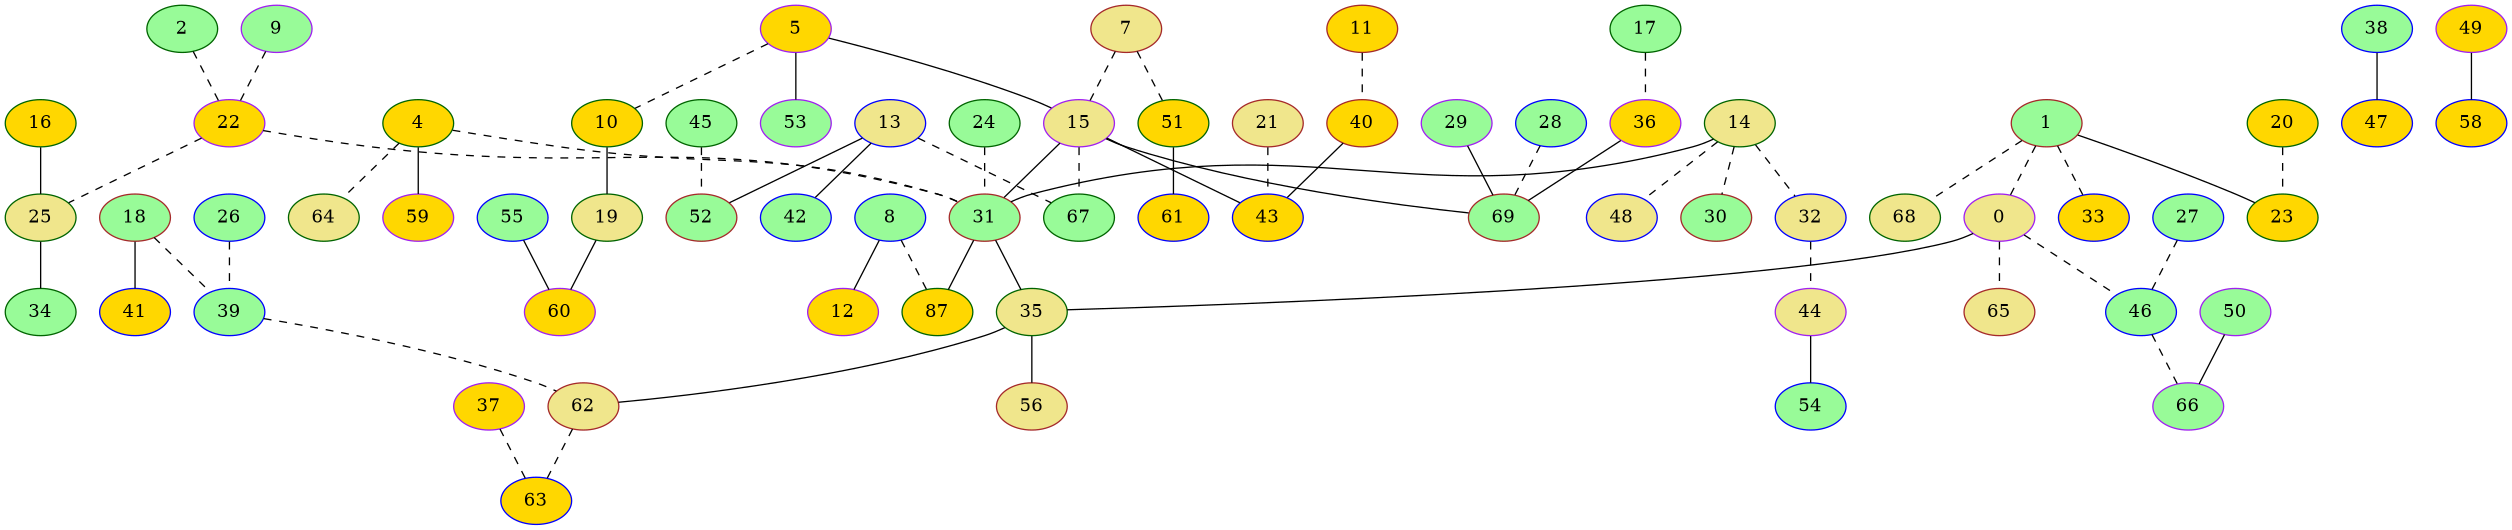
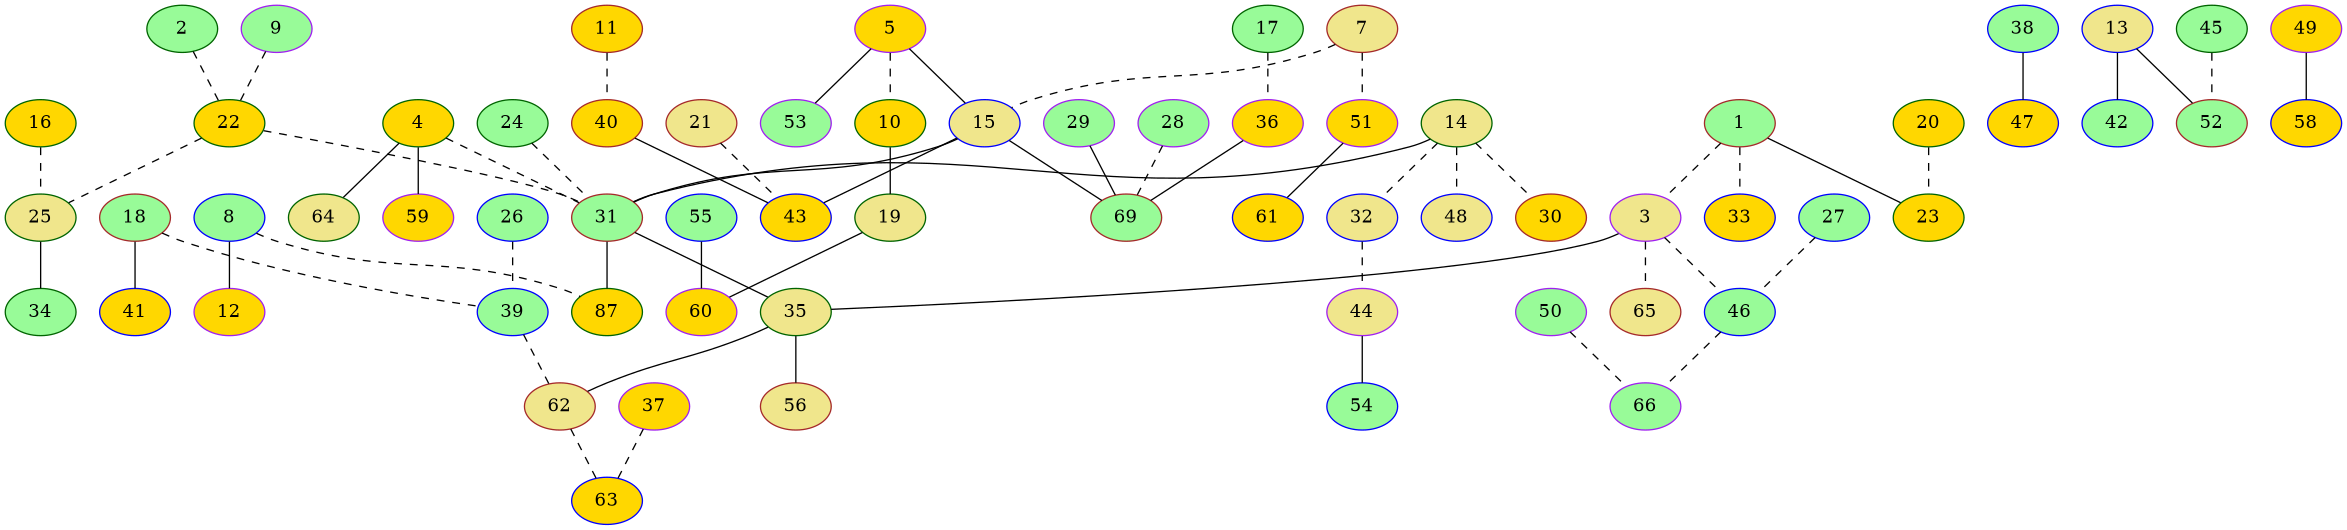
node "22": color purple -> darkgreen
node "15": color purple -> blue
node "51": color darkgreen -> purple
node "28": color blue -> purple
edge "4" -- "64": style dashed -> solid
edge "16" -- "25": style solid -> dashed
node "67": removed
node "30": fillcolor palegreen -> gold
node "68": removed
node "0": label "0" -> "3"
edge "50" -- "66": style solid -> dashed
